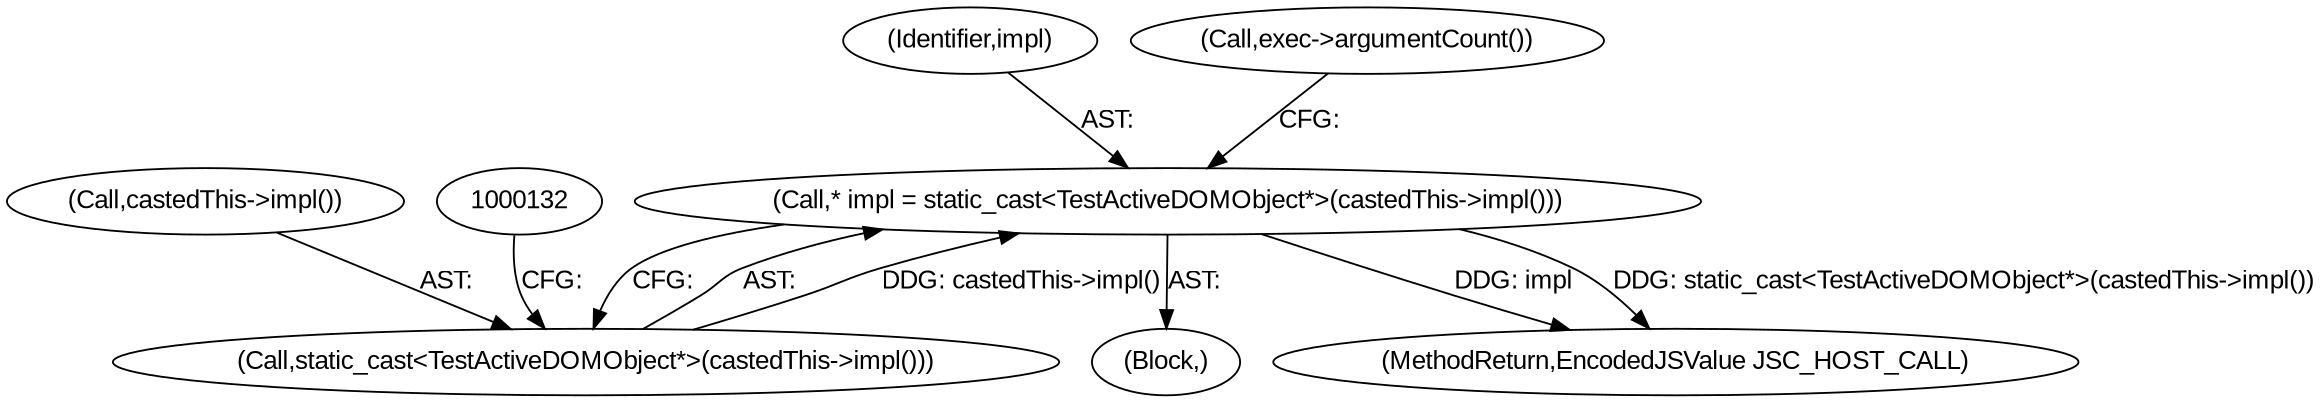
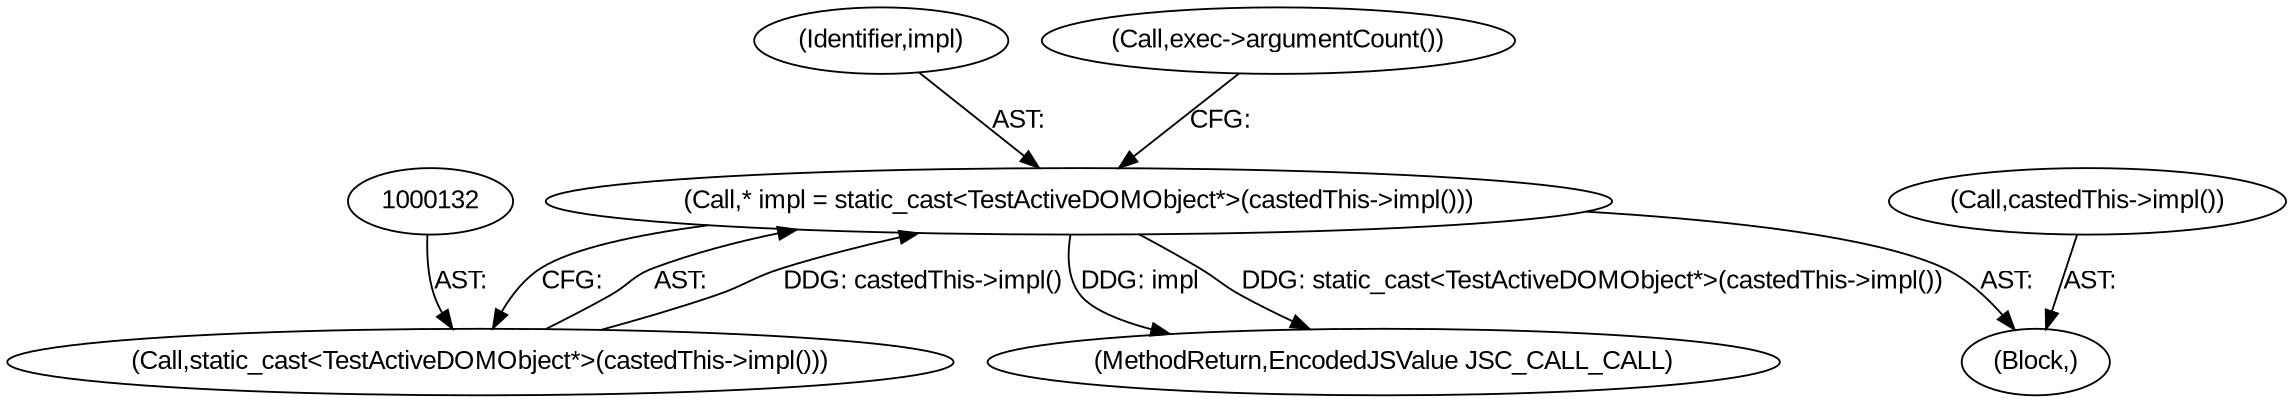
edge "(Call,castedThis->impl())" -> "(Call,static_cast<TestActiveDOMObject*>(castedThis->impl()))": now "(Call,castedThis->impl())" -> "(Block,)"
edge "1000132" -> "(Call,static_cast<TestActiveDOMObject*>(castedThis->impl()))": label "CFG: " -> "AST: "
node "(MethodReturn,EncodedJSValue JSC_HOST_CALL)": label "(MethodReturn,EncodedJSValue JSC_HOST_CALL)" -> "(MethodReturn,EncodedJSValue JSC_CALL_CALL)"
